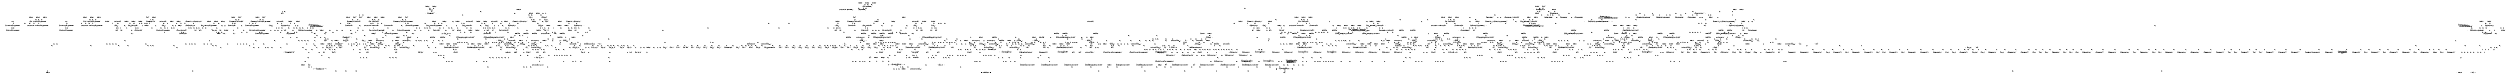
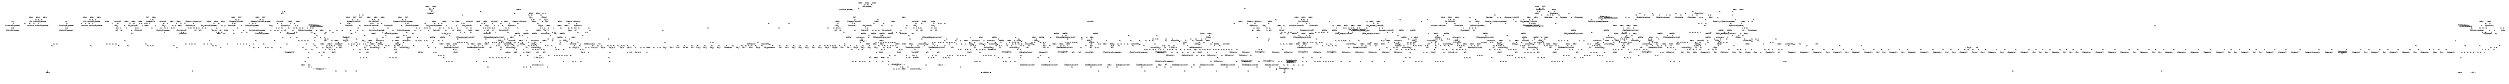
node "(Call,BGP_VPN_RD_LEN+1)": removed
